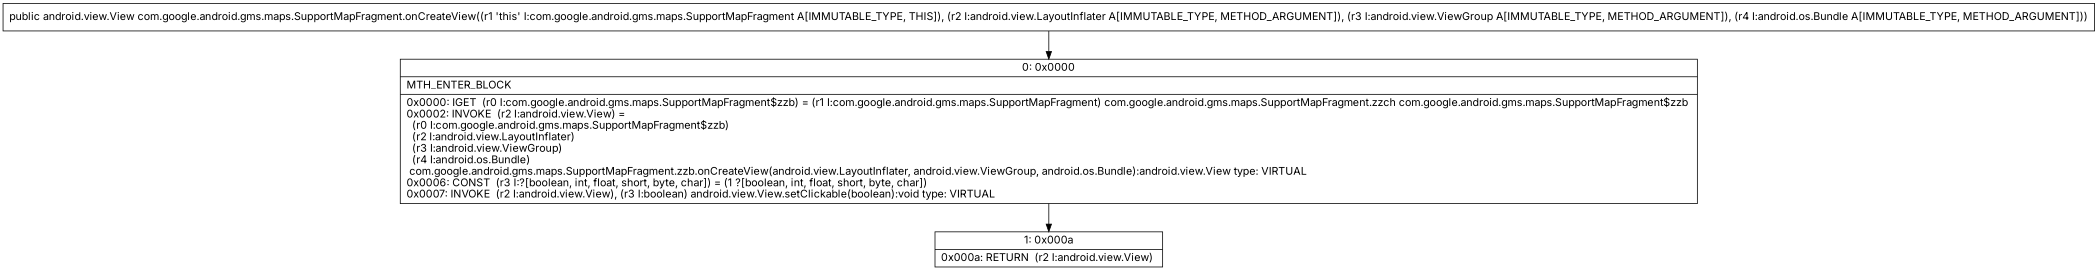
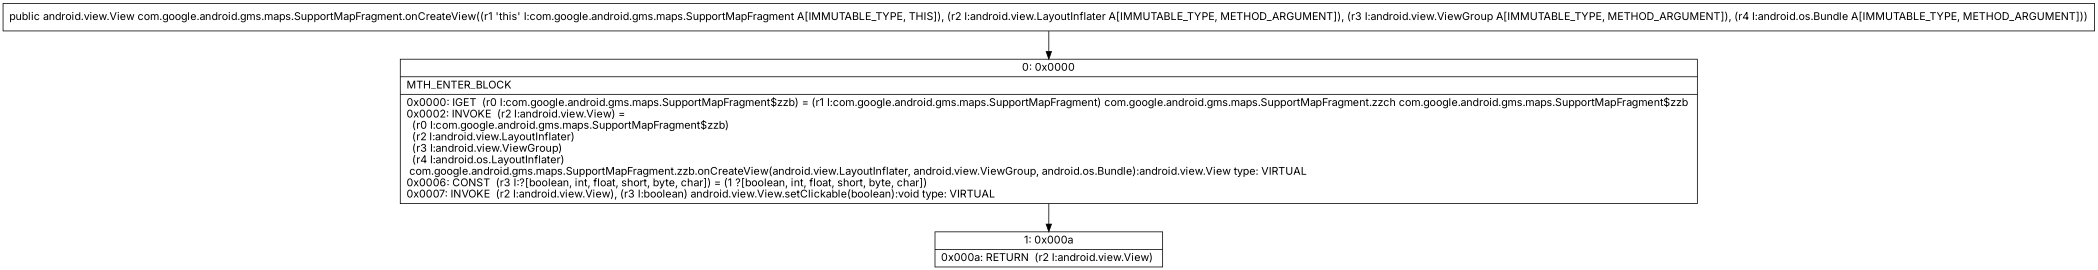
node "0: 0x0000": text "(r4 I:android.os.Bundle)" -> "(r4 I:android.os.LayoutInflater)"
